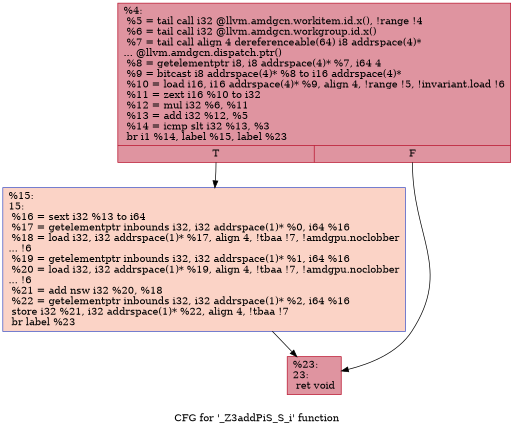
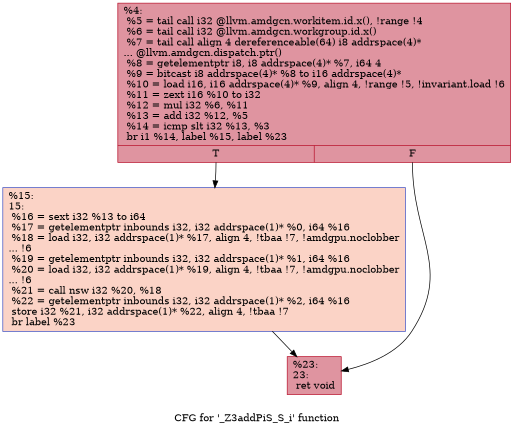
node "%15:": text "%21 = add nsw i32 %20, %18" -> "%21 = call nsw i32 %20, %18"
